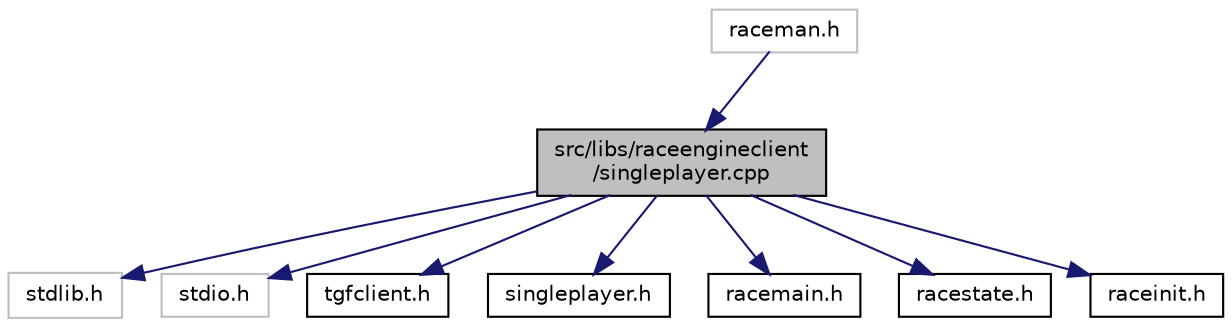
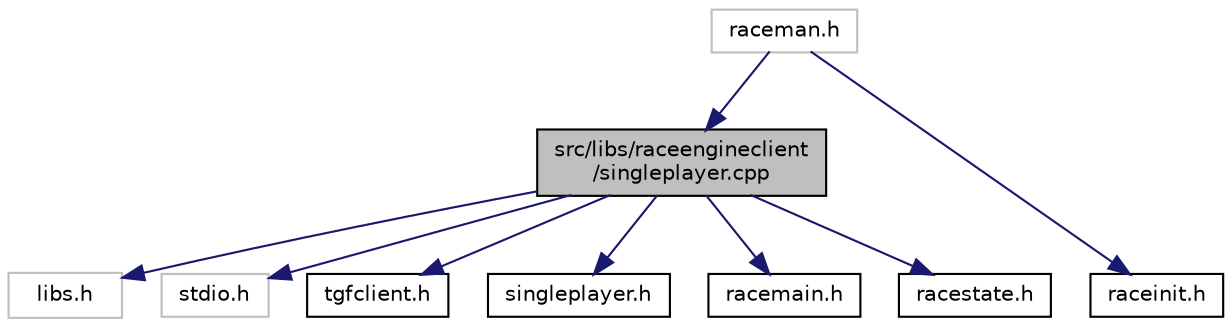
edge "src/libs/raceengineclient /singleplayer.cpp" -> "raceinit.h": now "raceman.h" -> "raceinit.h"
node "stdlib.h": label "stdlib.h" -> "libs.h"
